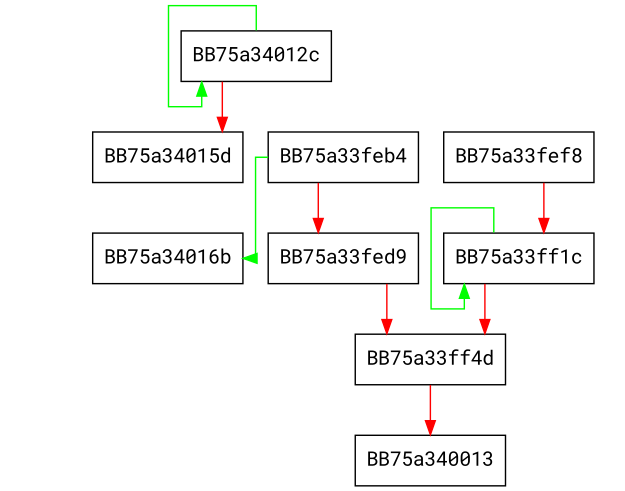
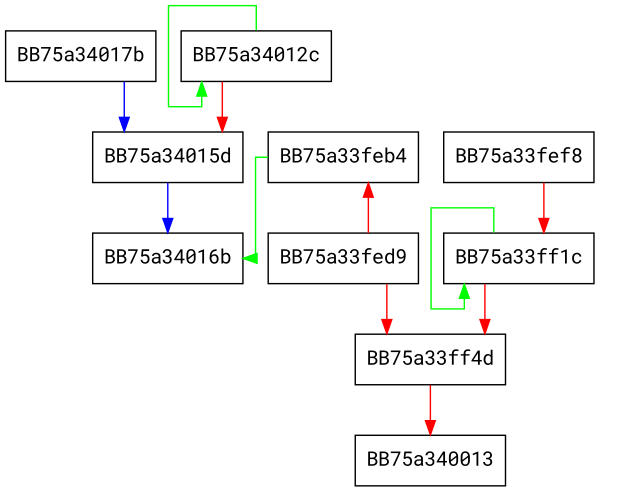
node "BB75a34017b": added
edge "BB75a34015d" -> "BB75a34016b": added
edge "BB75a33feb4" -> "BB75a33fed9": reversed
